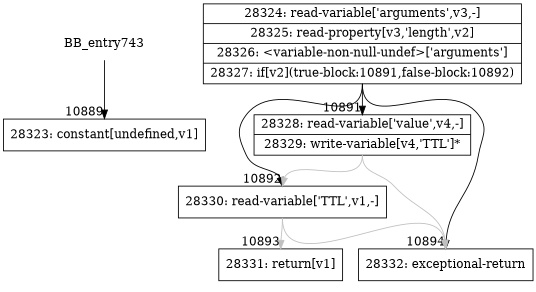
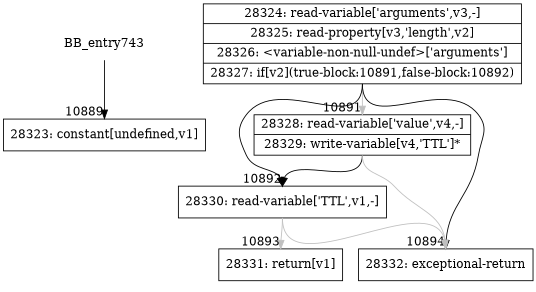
edge "28324: read-variable['arguments',v3,-]" -> "28328: read-variable['value',v4,-]": color black -> gray
edge "28328: read-variable['value',v4,-]" -> "28330: read-variable['TTL',v1,-]": color gray -> black
